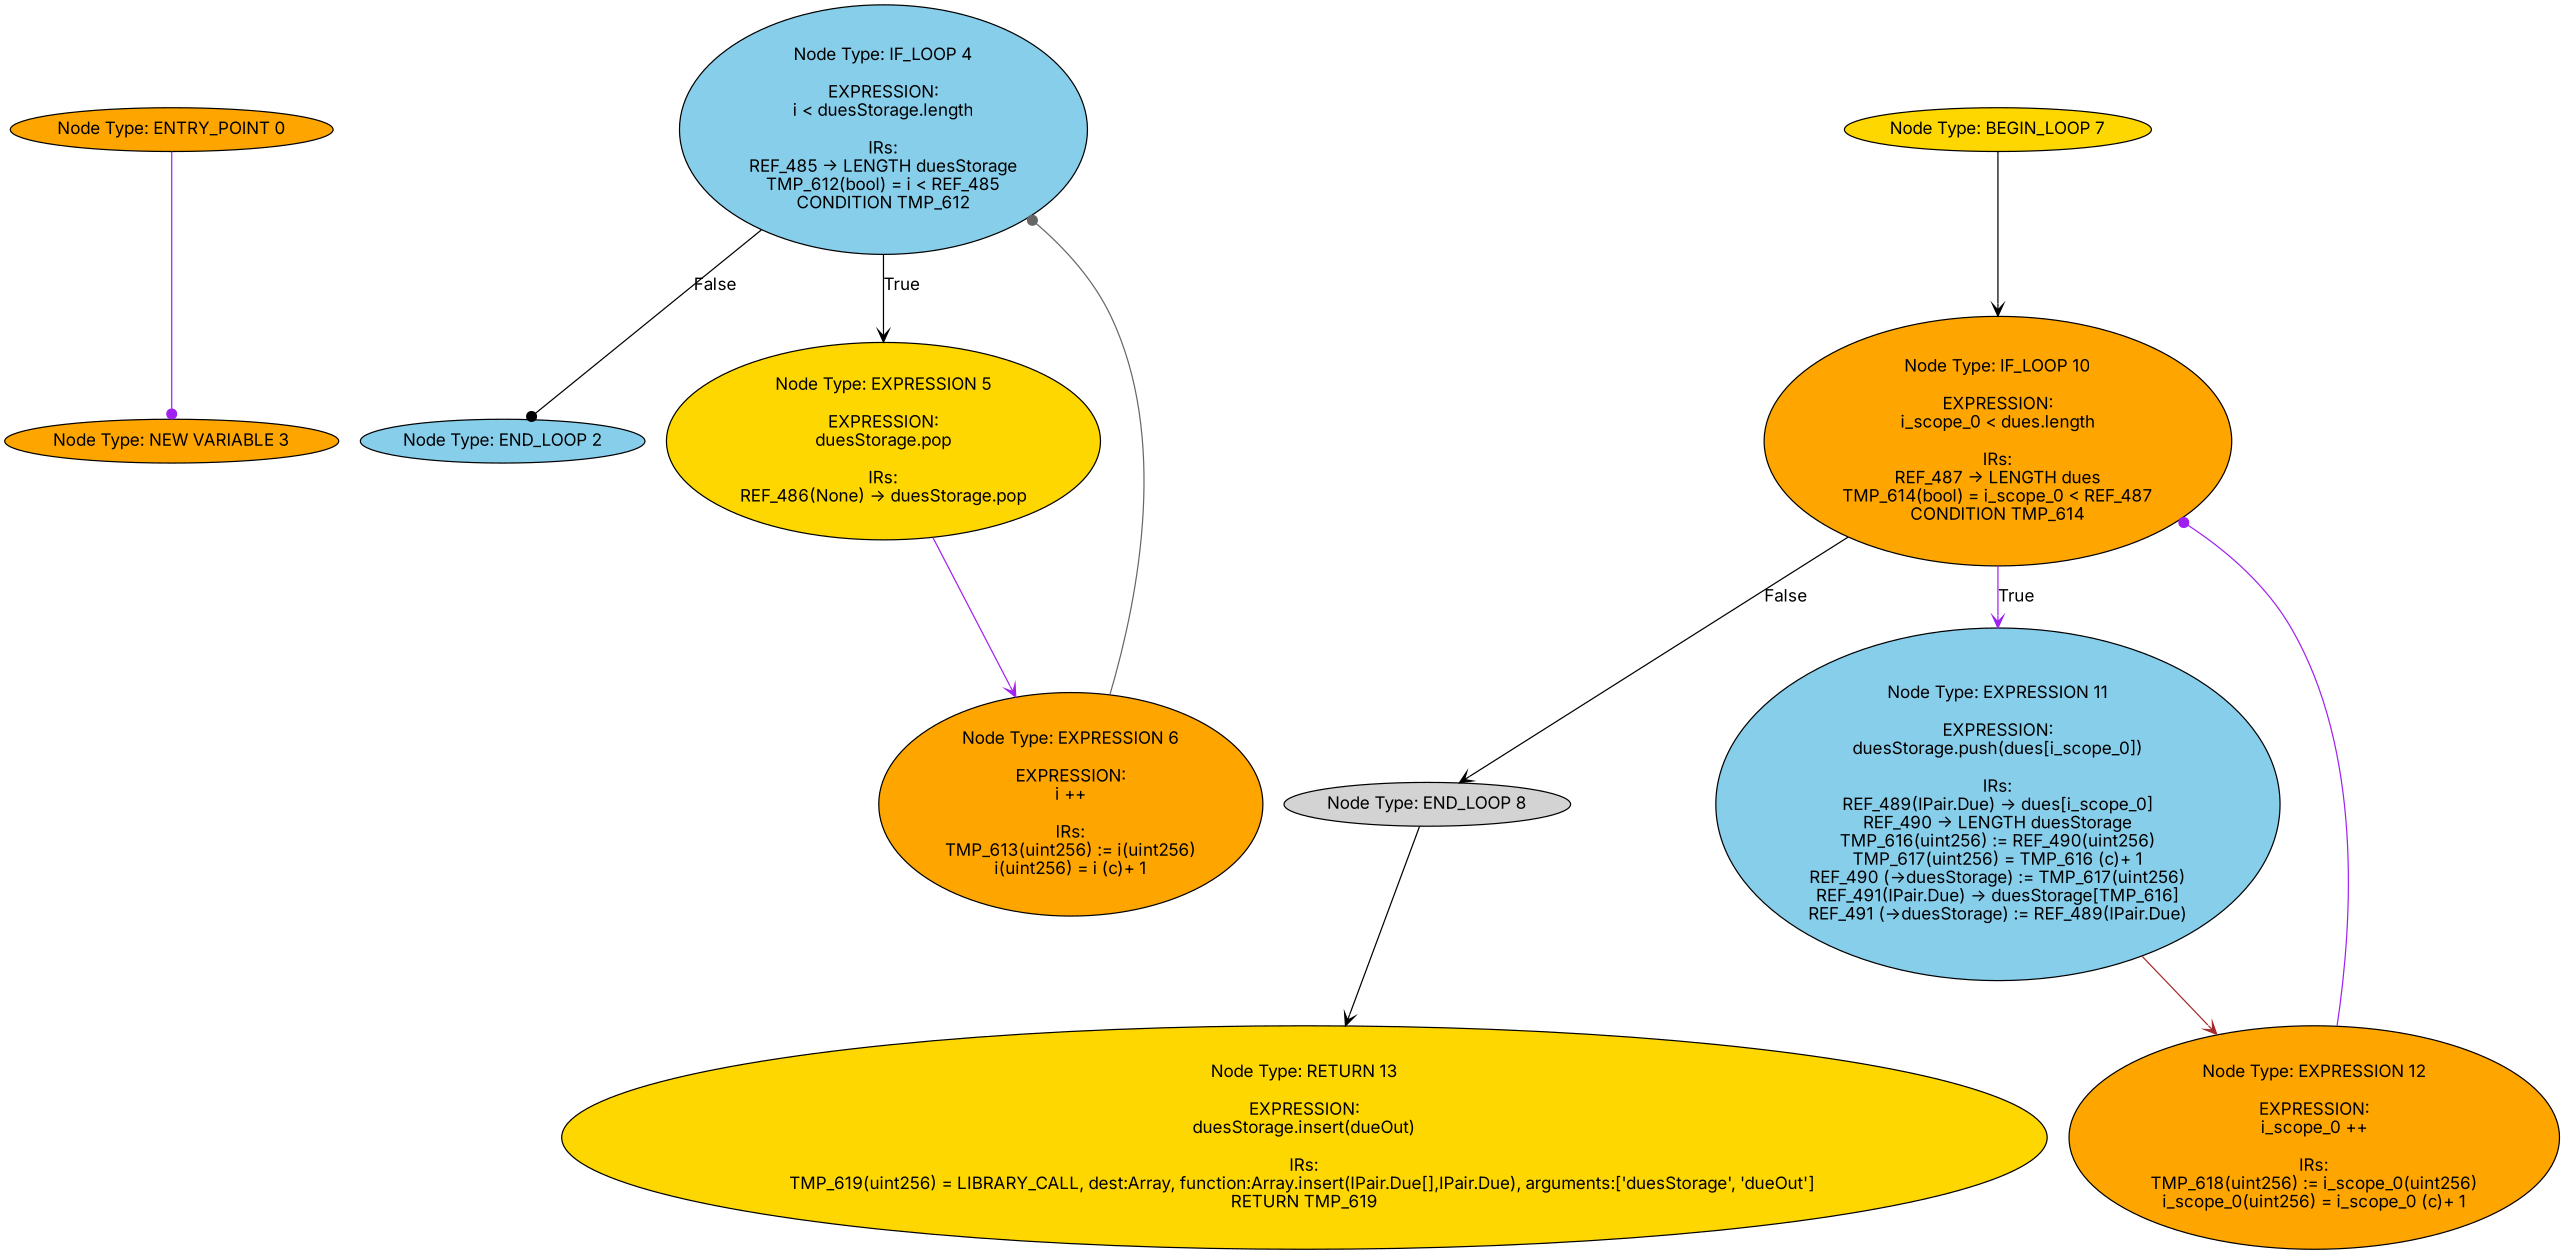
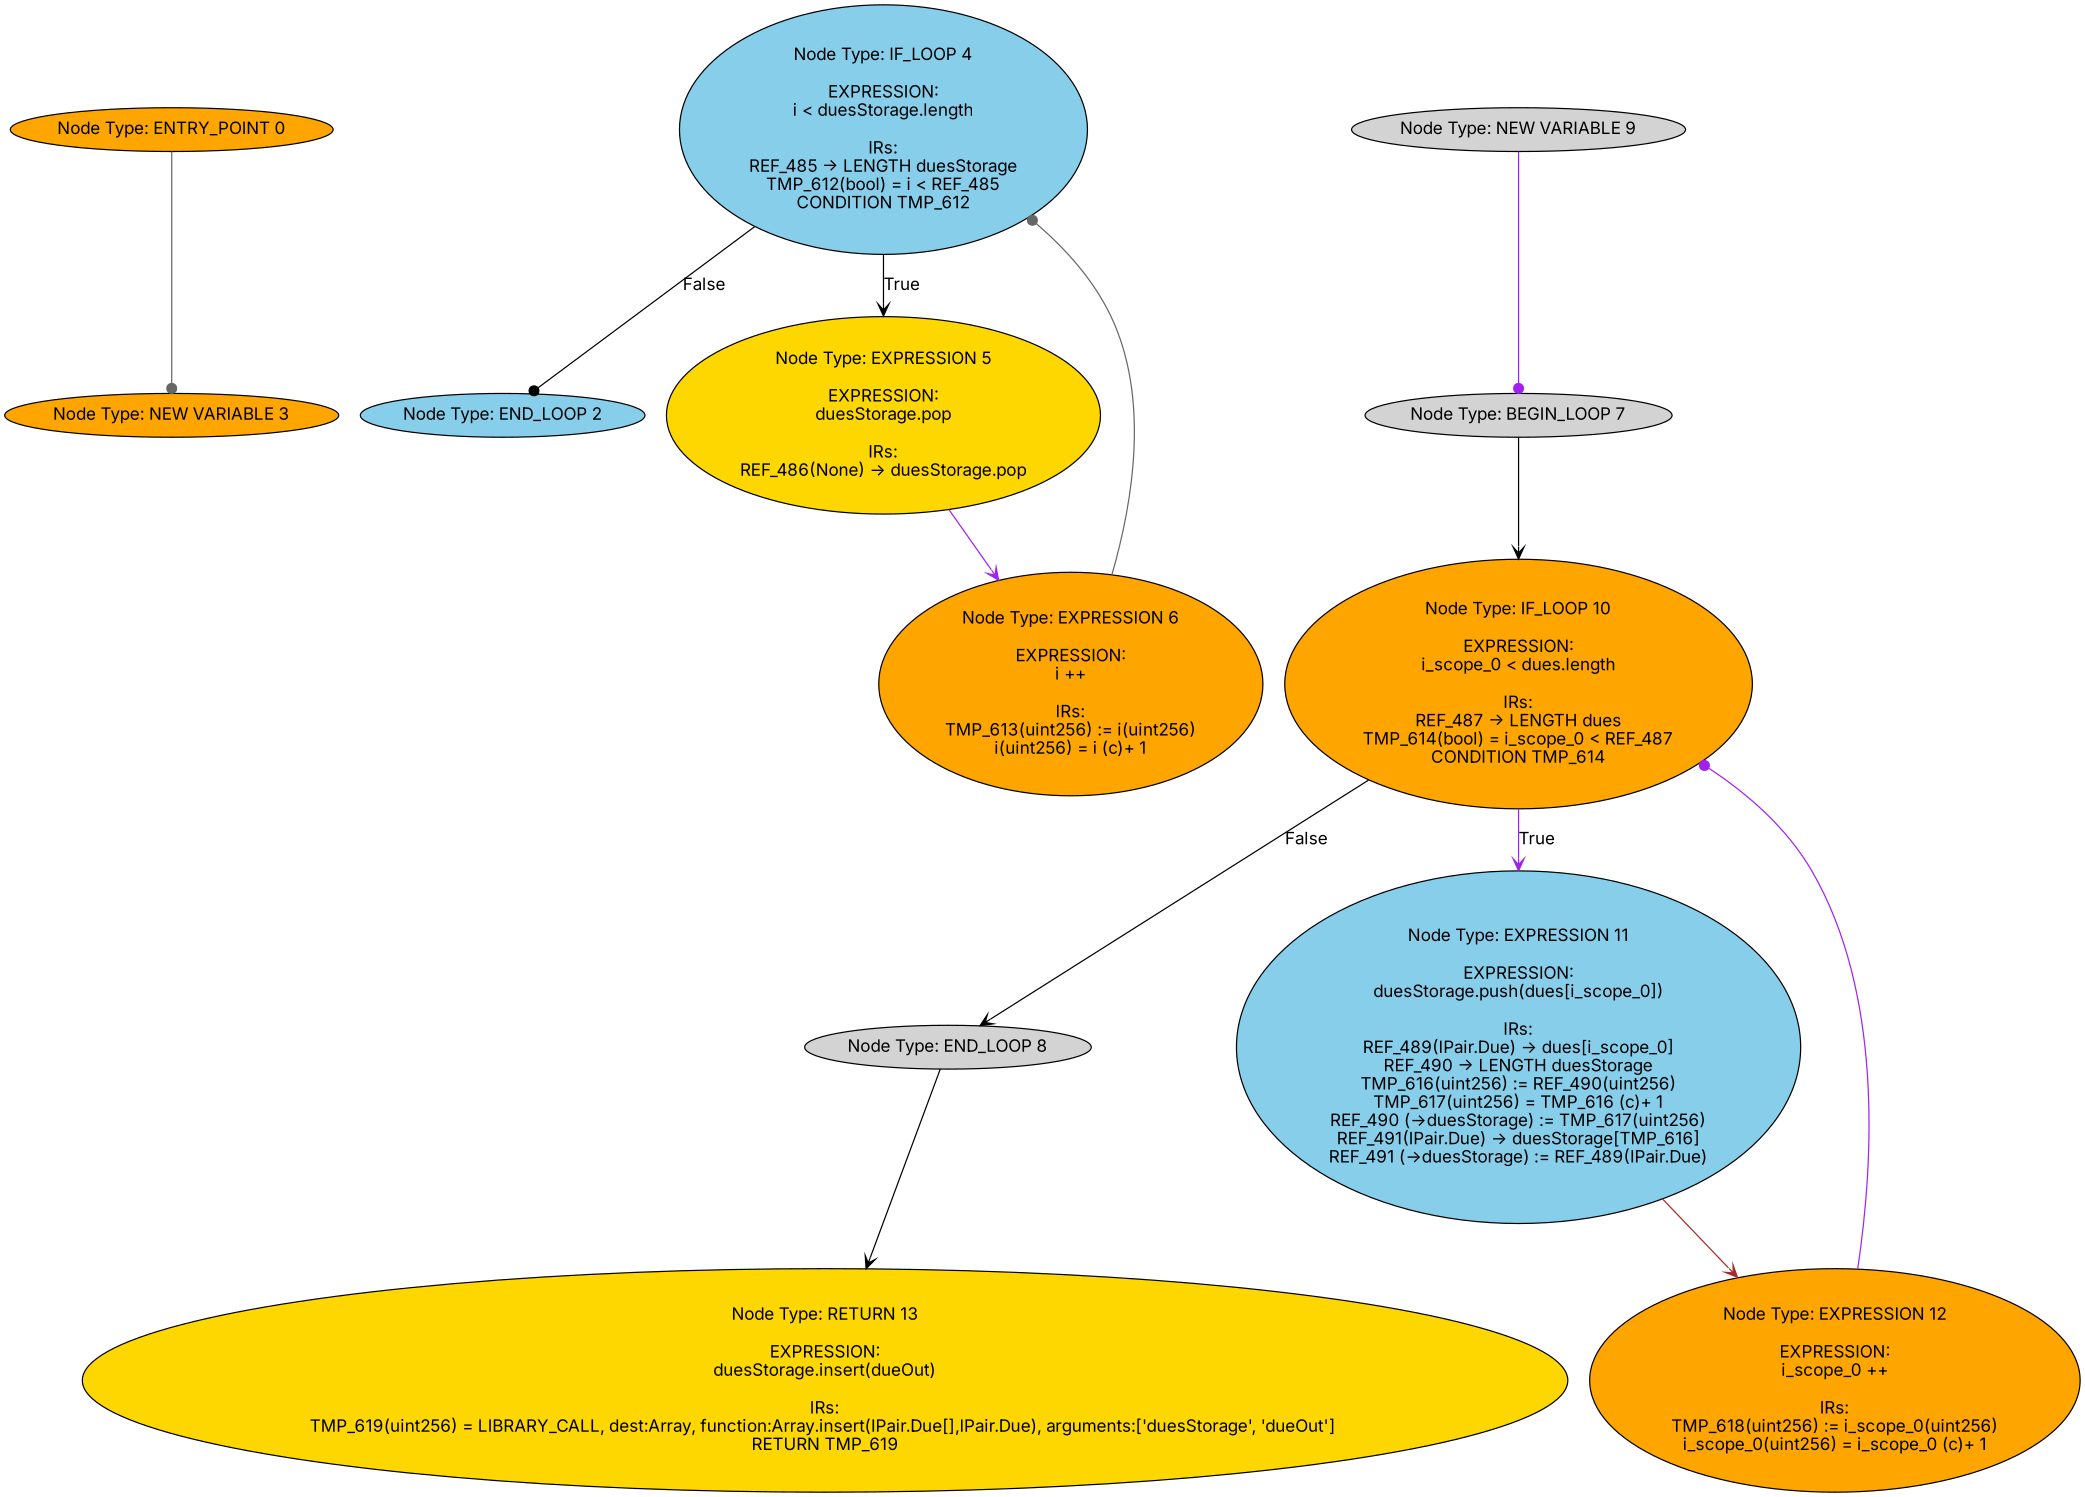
node "Node Type: NEW VARIABLE 9": added
node "Node Type: BEGIN_LOOP 7": fillcolor gold -> lightgrey
edge "Node Type: ENTRY_POINT 0" -> "Node Type: NEW VARIABLE 3": color purple -> gray40
